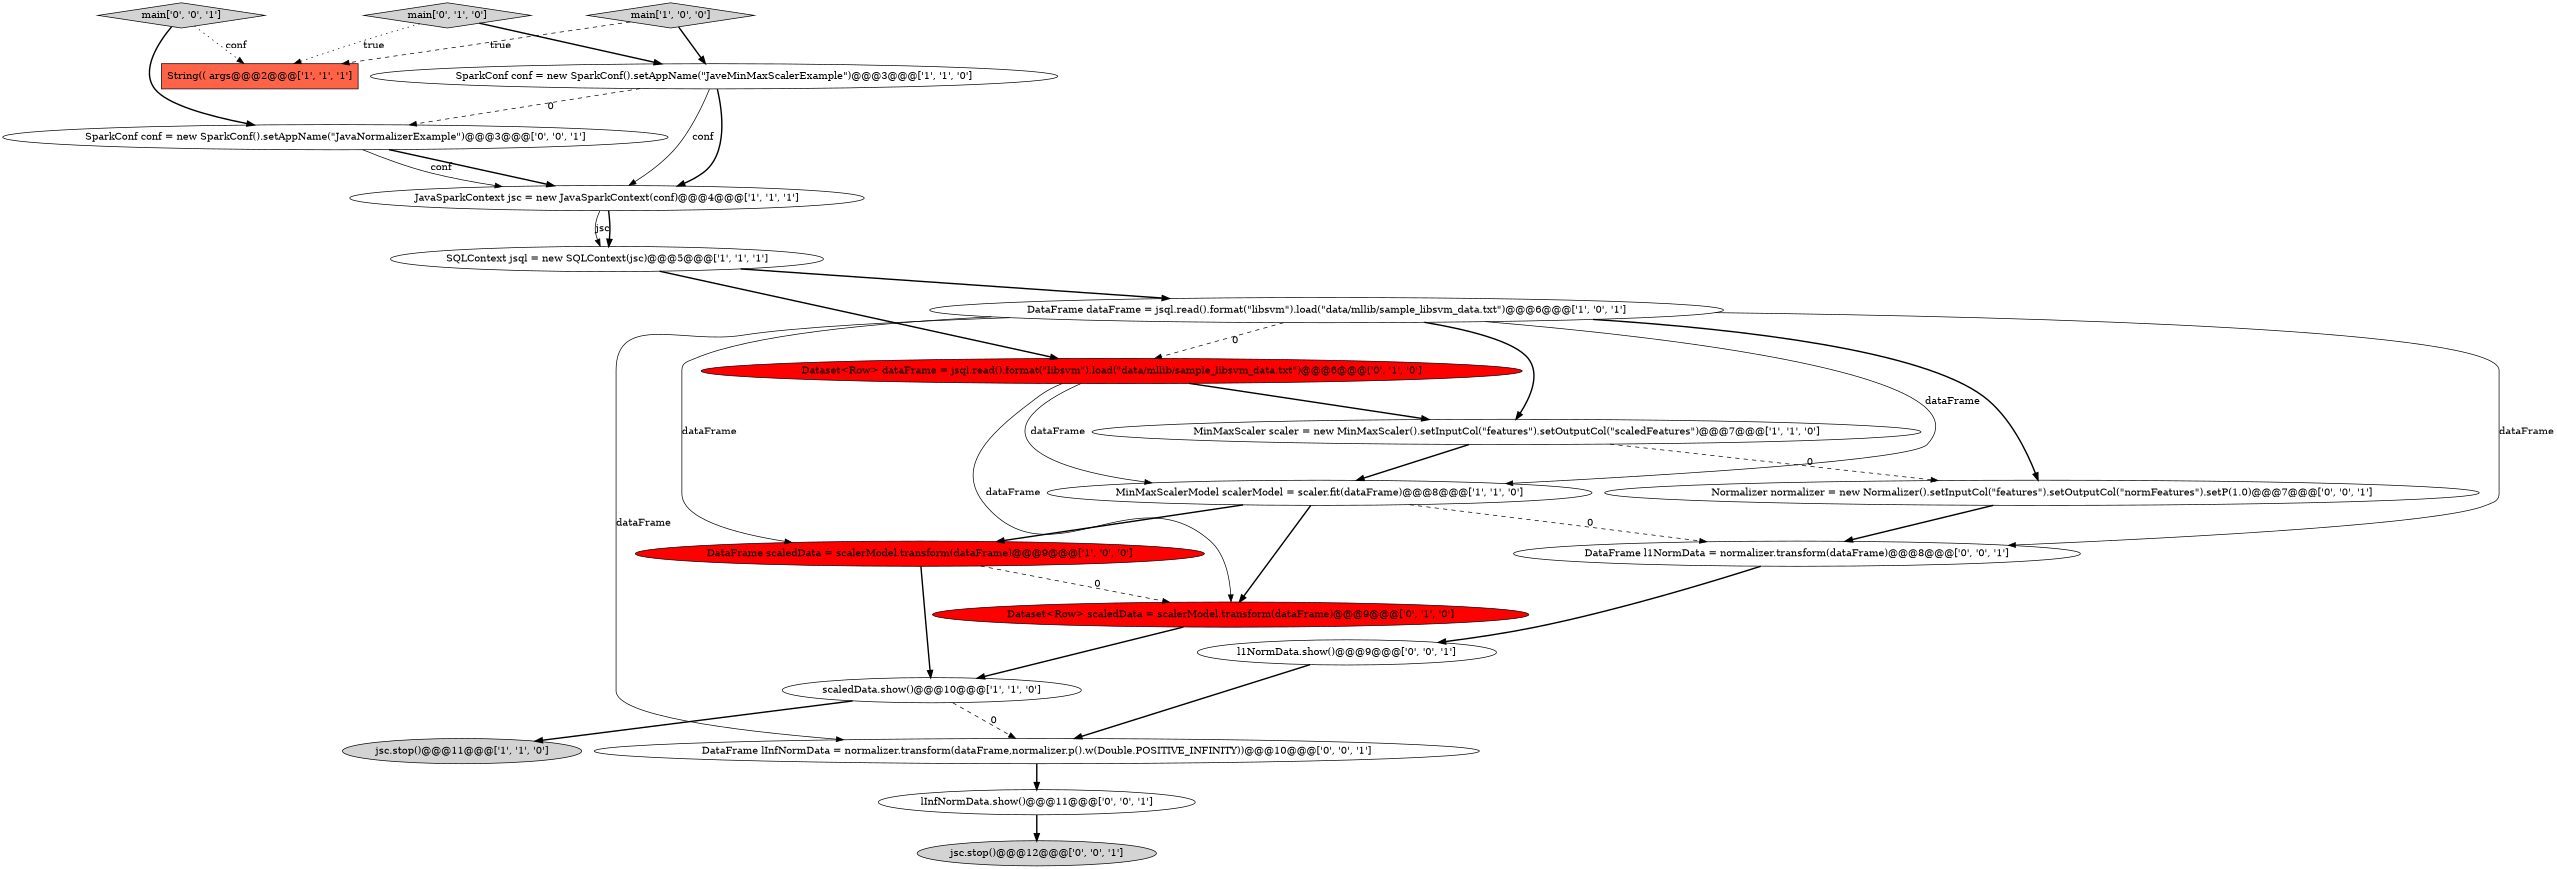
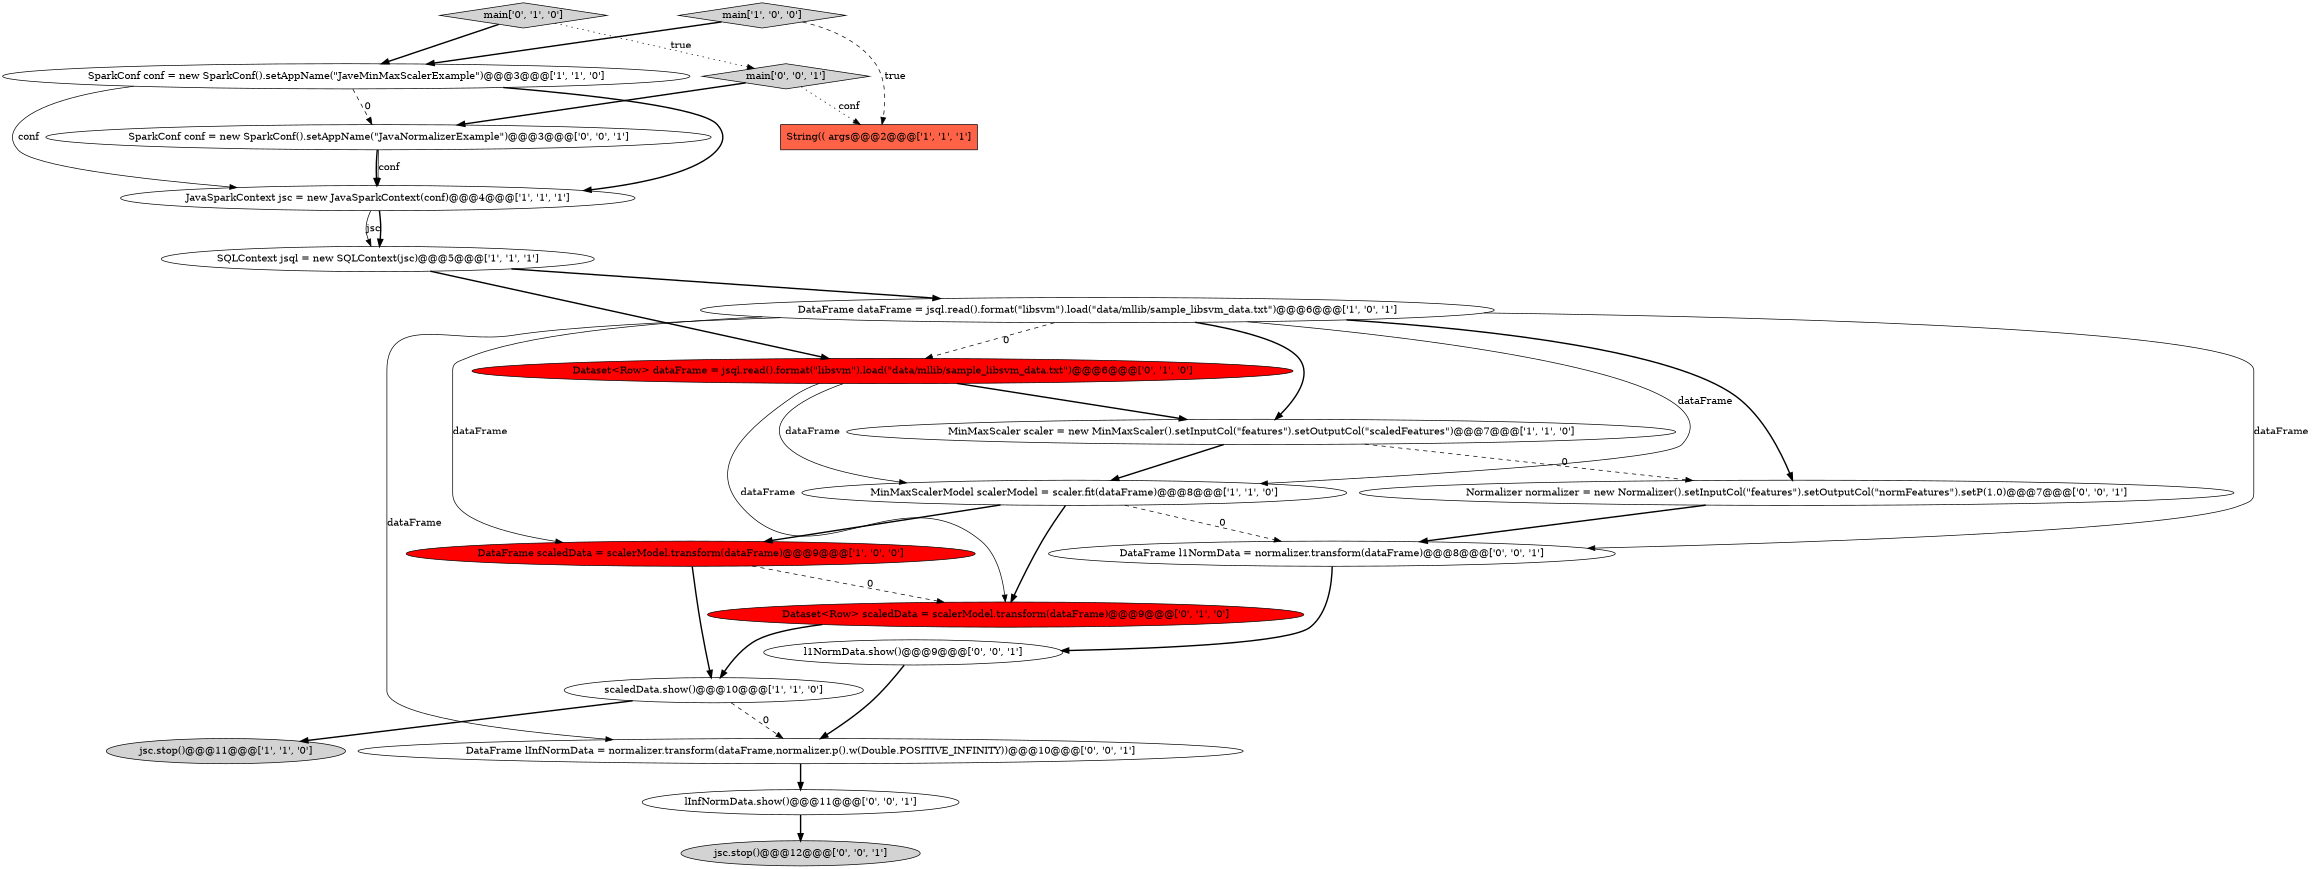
edge "main['0', '1', '0']" -> "String(( args@@@2@@@['1', '1', '1']": now "main['0', '1', '0']" -> "main['0', '0', '1']"
